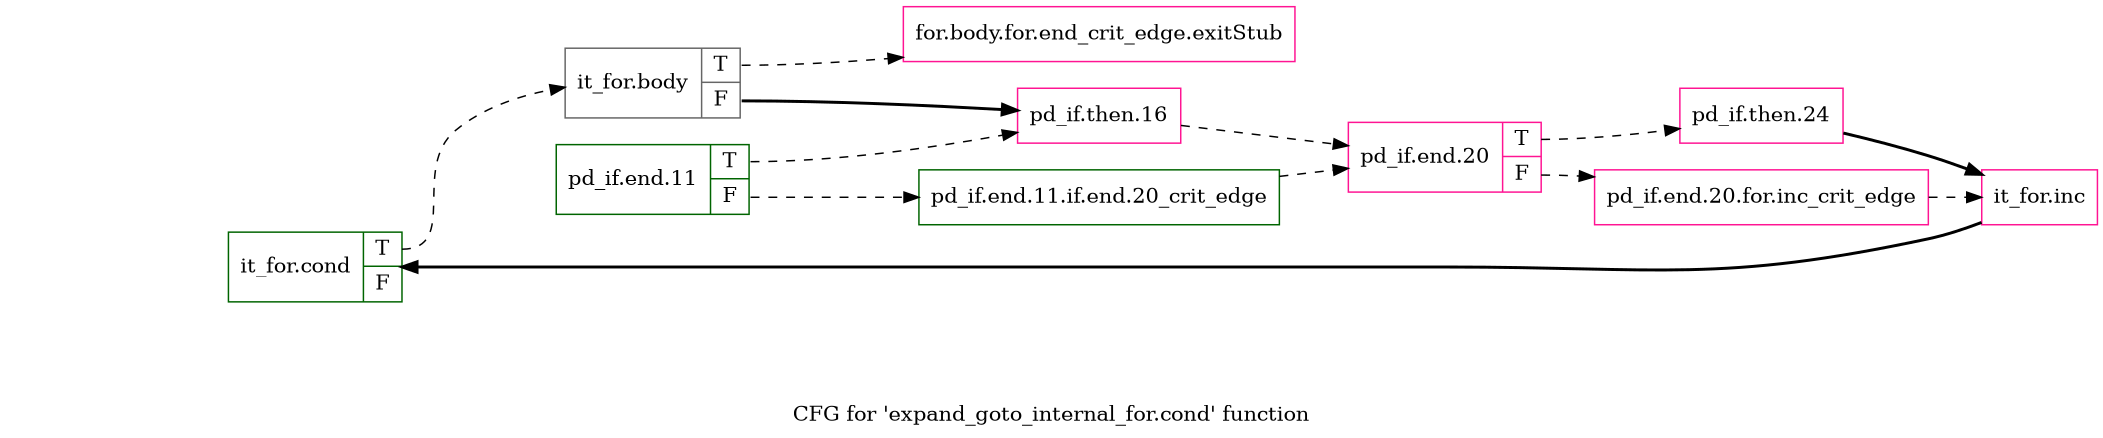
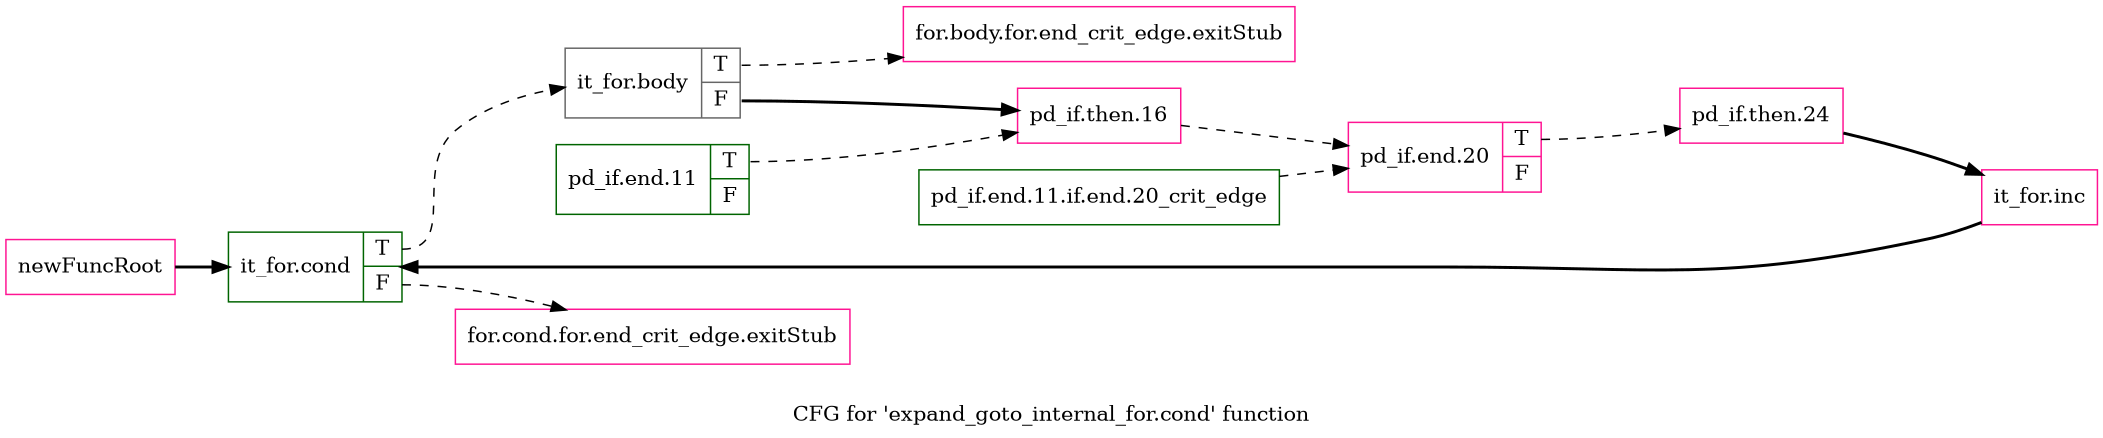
edge "pd_if.end.11" -> "pd_if.end.11.if.end.20_crit_edge": removed
node "pd_if.end.20.for.inc_crit_edge": removed
node "newFuncRoot": added
node "for.cond.for.end_crit_edge.exitStub": added
